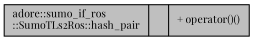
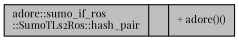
node "adore::sumo_if_ros": text "+ operator()()" -> "+ adore()()"
